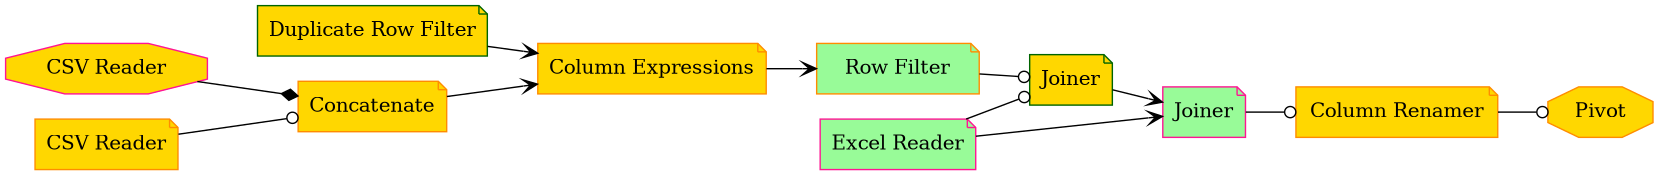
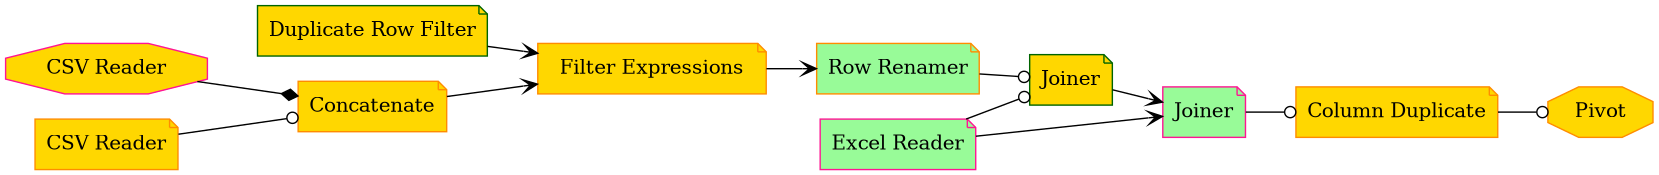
node "Column Expressions": label "Column Expressions" -> "Filter Expressions"
node "Row Filter": label "Row Filter" -> "Row Renamer"
node "Column Renamer": label "Column Renamer" -> "Column Duplicate"
